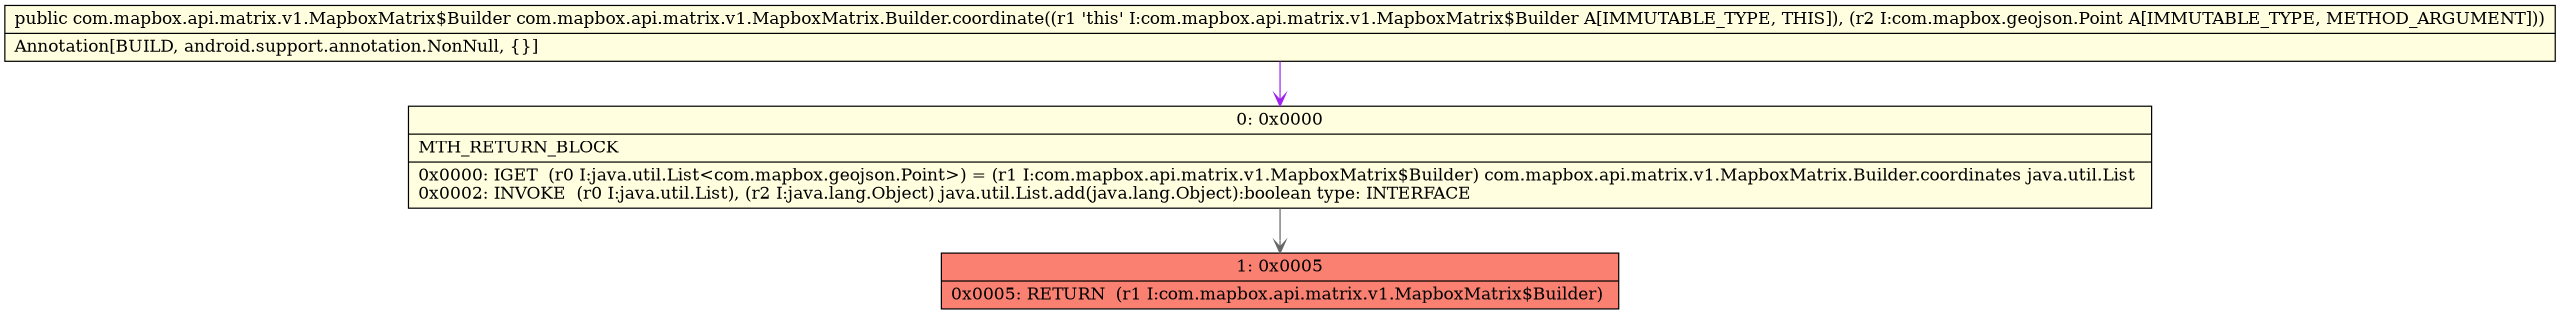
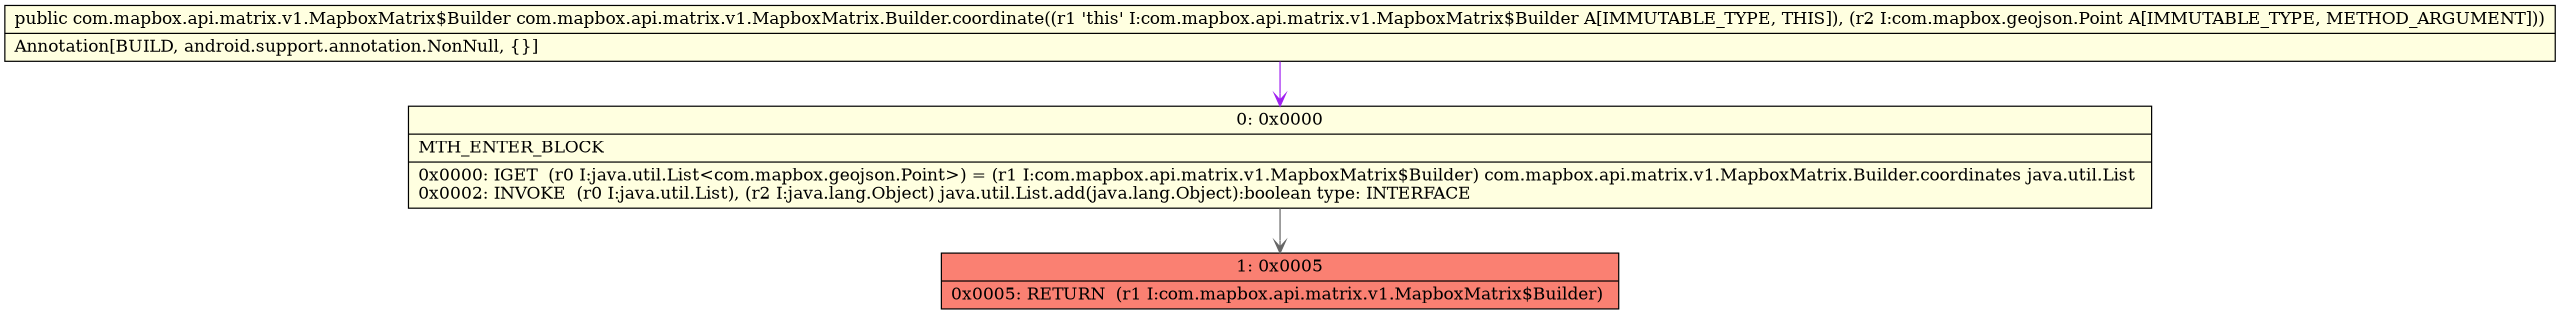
node "0: 0x0000": text "MTH_RETURN_BLOCK" -> "MTH_ENTER_BLOCK"
